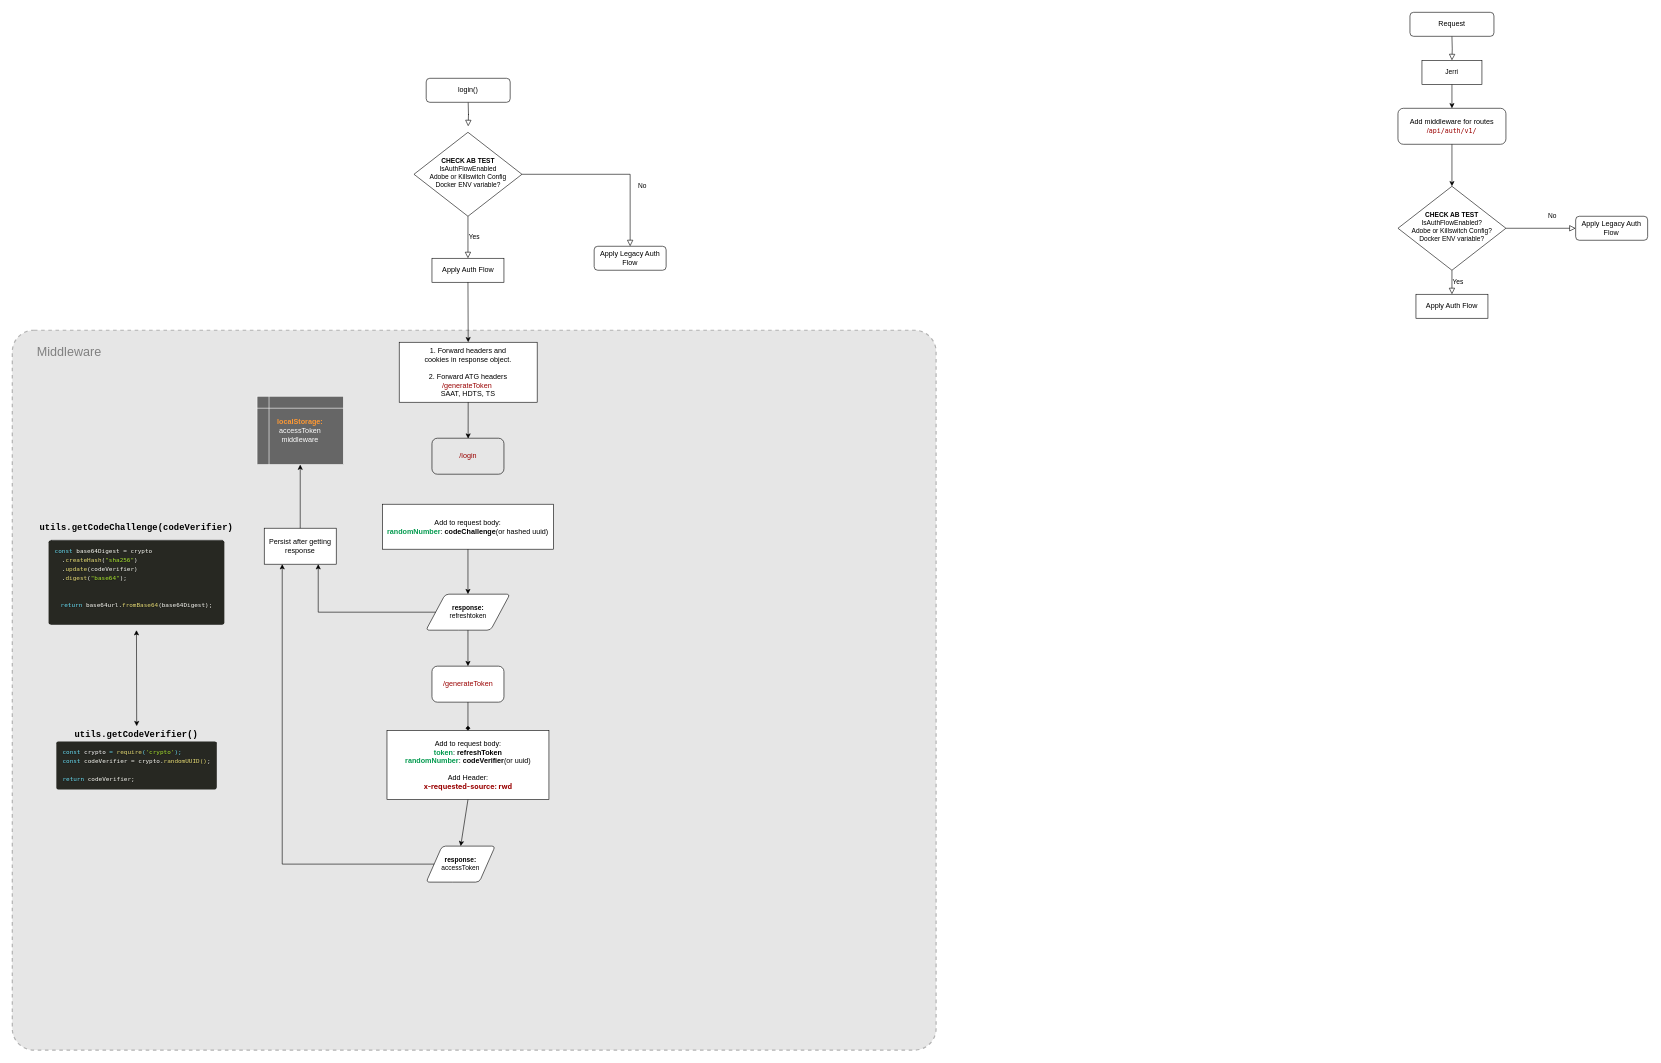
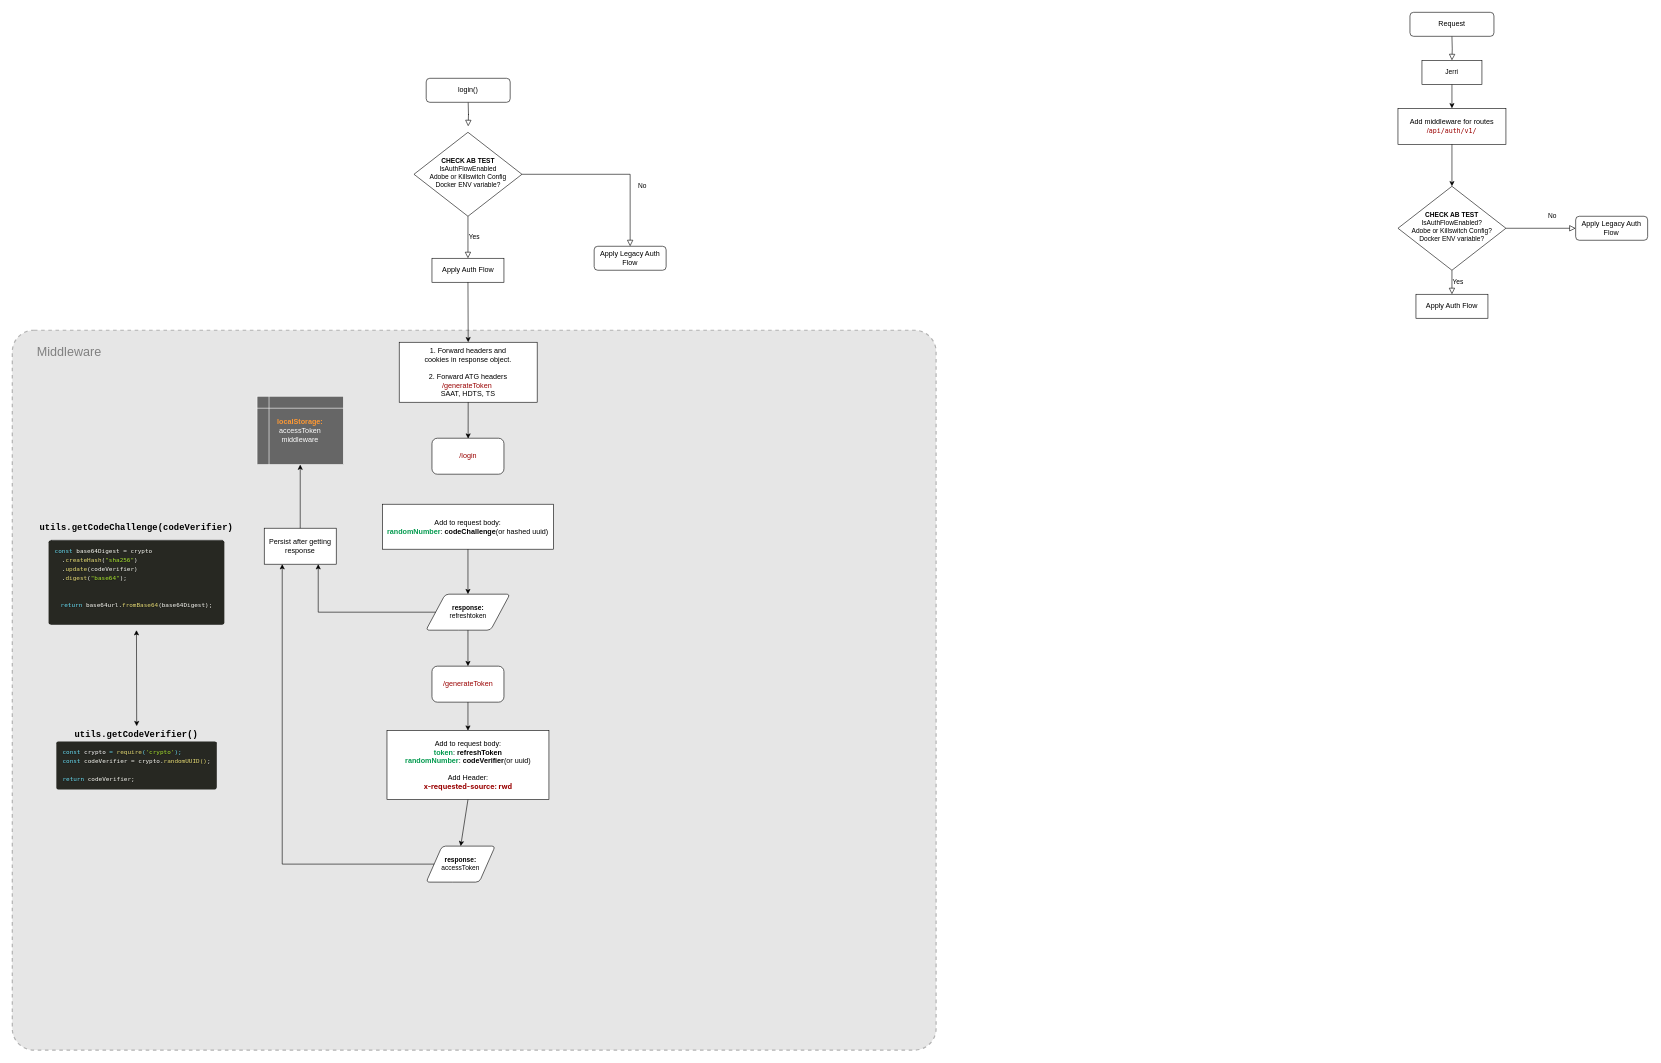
node "Add middleware for routes /api/auth/v1/": shape rounded rectangle -> rectangle
node "/login": fillcolor #e6e6e6 -> #ffffff
edge "/generateToken" -> "Add to request body: token: refreshToken randomNumber: codeVerifier(or uuid) Add Header: x-requested-source: rwd": arrowhead diamond -> classic
